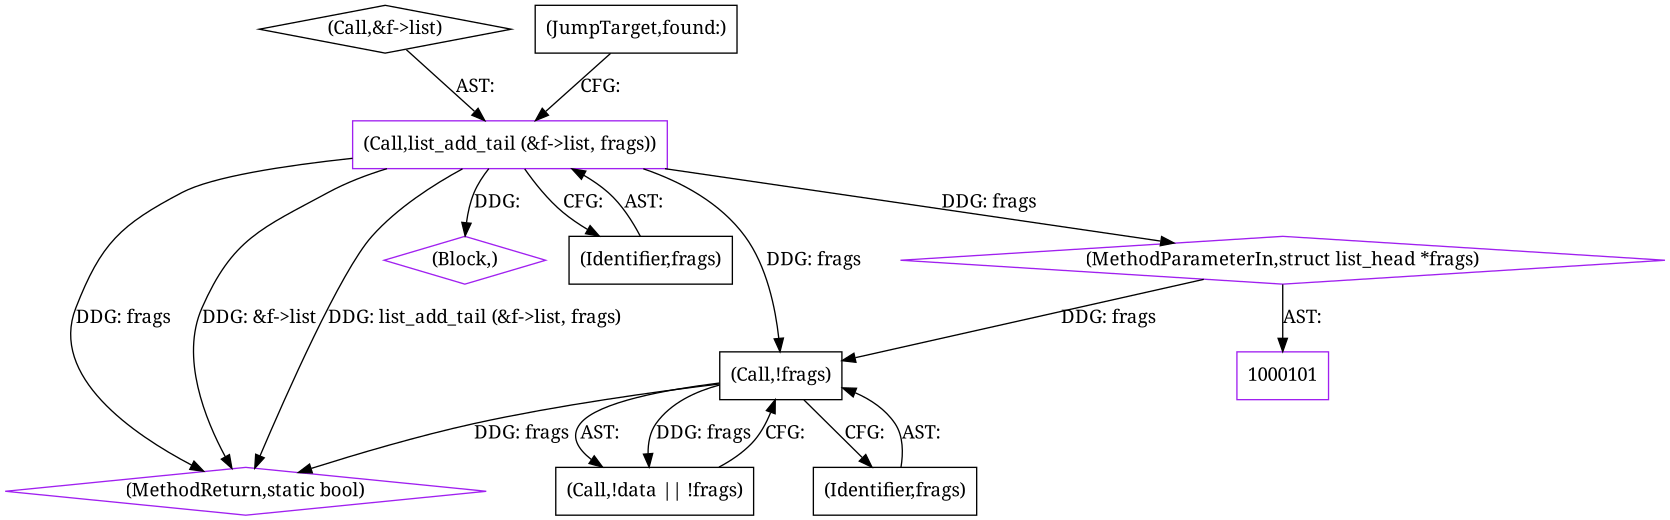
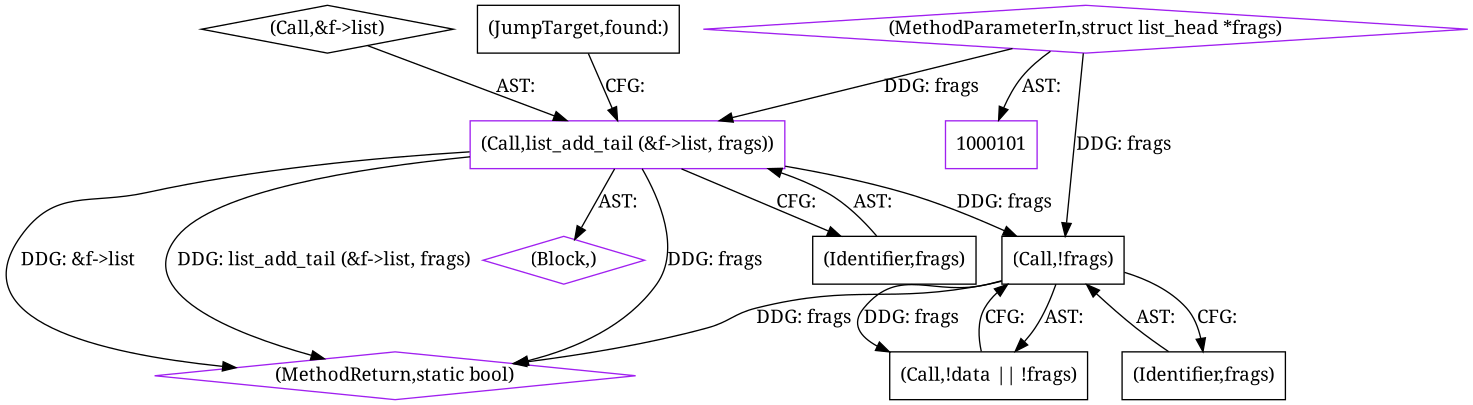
edge "(Call,list_add_tail (&f->list, frags))" -> "(Block,)": label "DDG: " -> "AST: "
edge "(Call,list_add_tail (&f->list, frags))" -> "(MethodParameterIn,struct list_head *frags)": reversed
